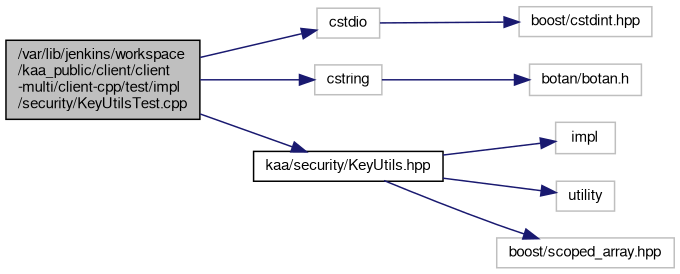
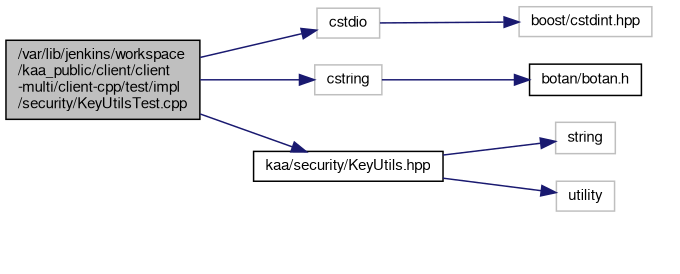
node "botan/botan.h": color grey75 -> black
node "impl": label "impl" -> "string"
node "boost/scoped_array.hpp": removed
